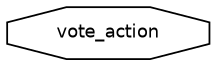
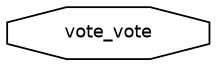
node "vote_action": label "vote_action" -> "vote_vote"
